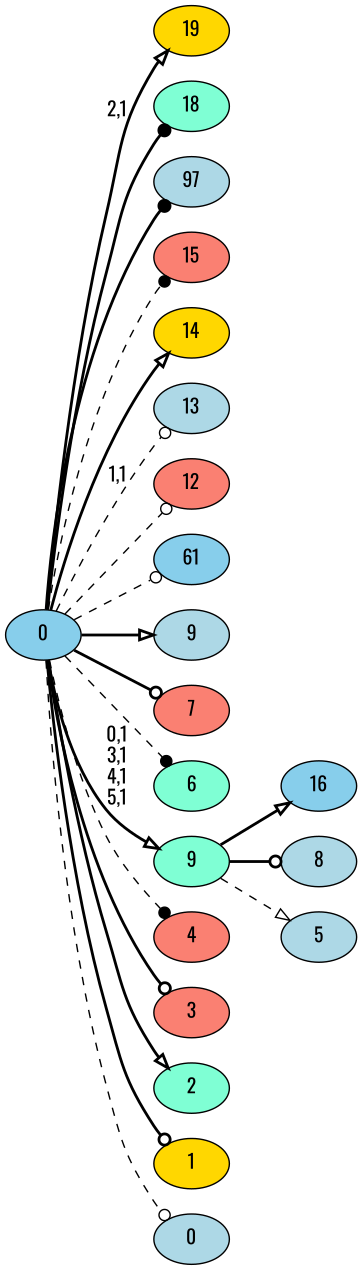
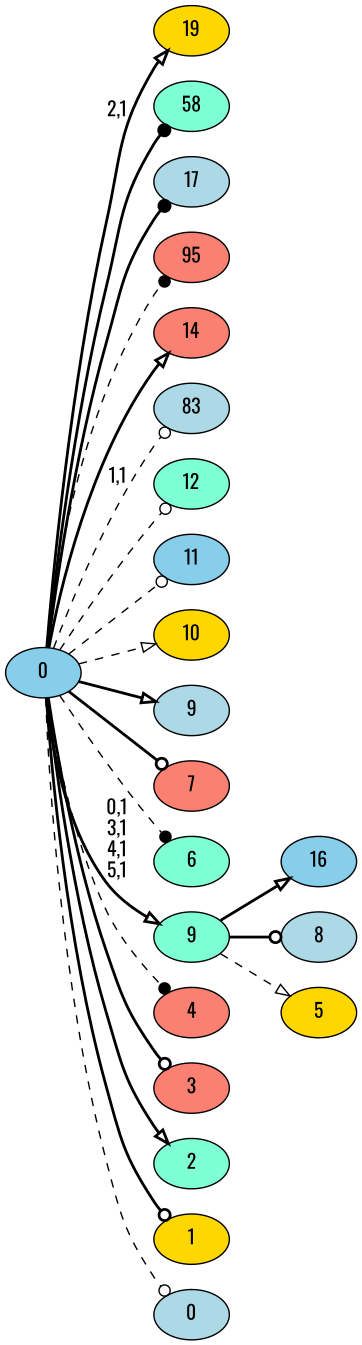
node "18": label "18" -> "58"
node "97": label "97" -> "17"
node "15": label "15" -> "95"
node "14": fillcolor gold -> salmon
node "13": label "13" -> "83"
node "12": fillcolor salmon -> aquamarine
node "61": label "61" -> "11"
node "10": added
node "5": fillcolor lightblue -> gold
